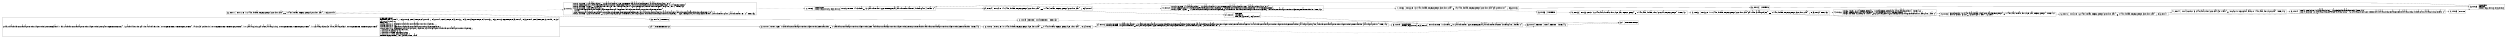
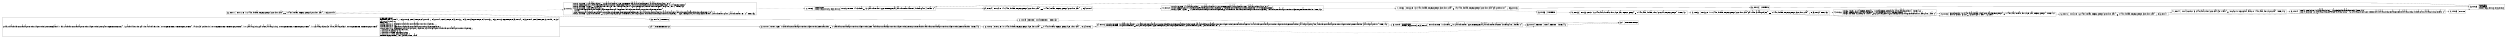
node "55: 0x0025": text "RETURN" -> "SYNTHETIC"
node "54: 0x000d": removed
